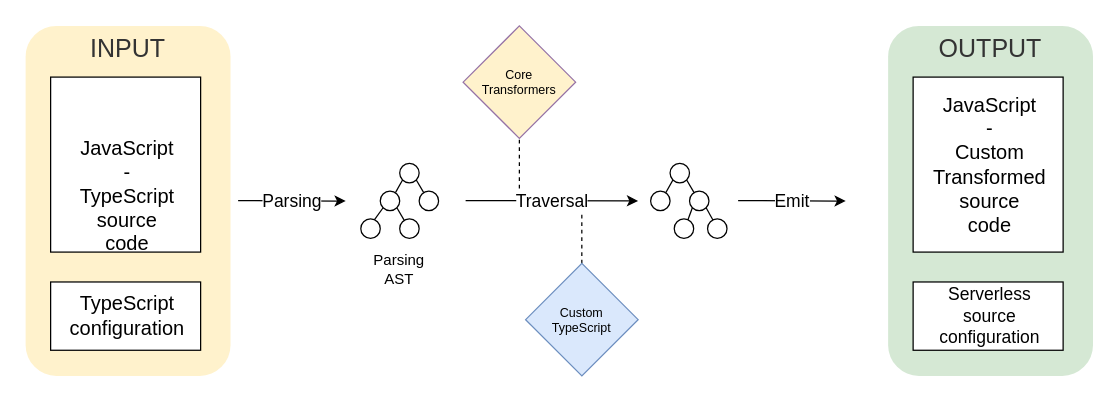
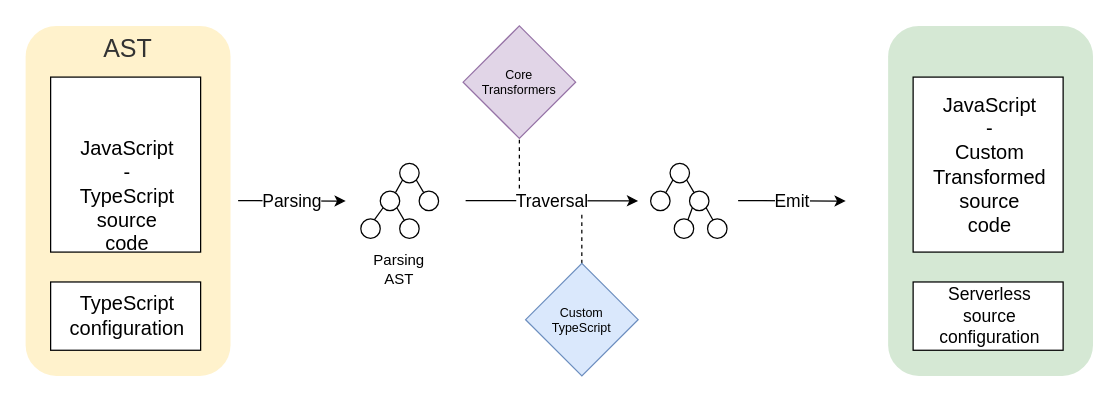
node "INPUT": label "INPUT" -> "AST"
node "OUTPUT": removed
node "Core Transformers": fillcolor #fff2cc -> #e1d5e7
